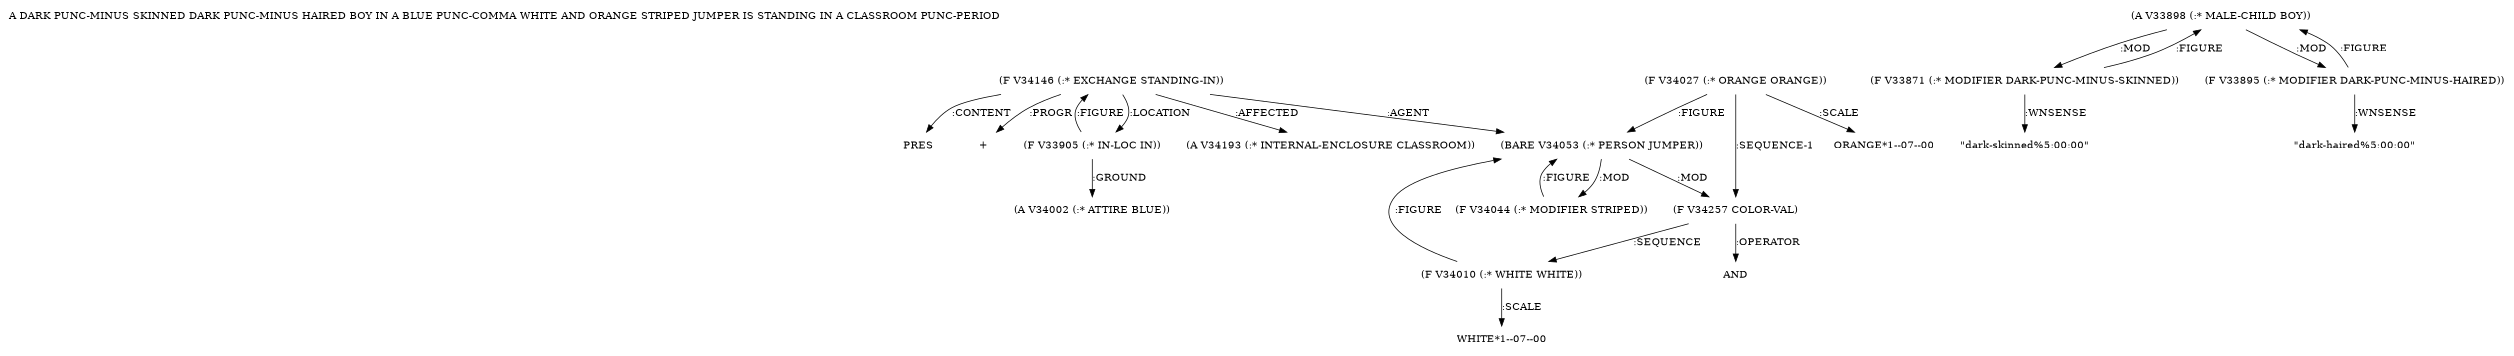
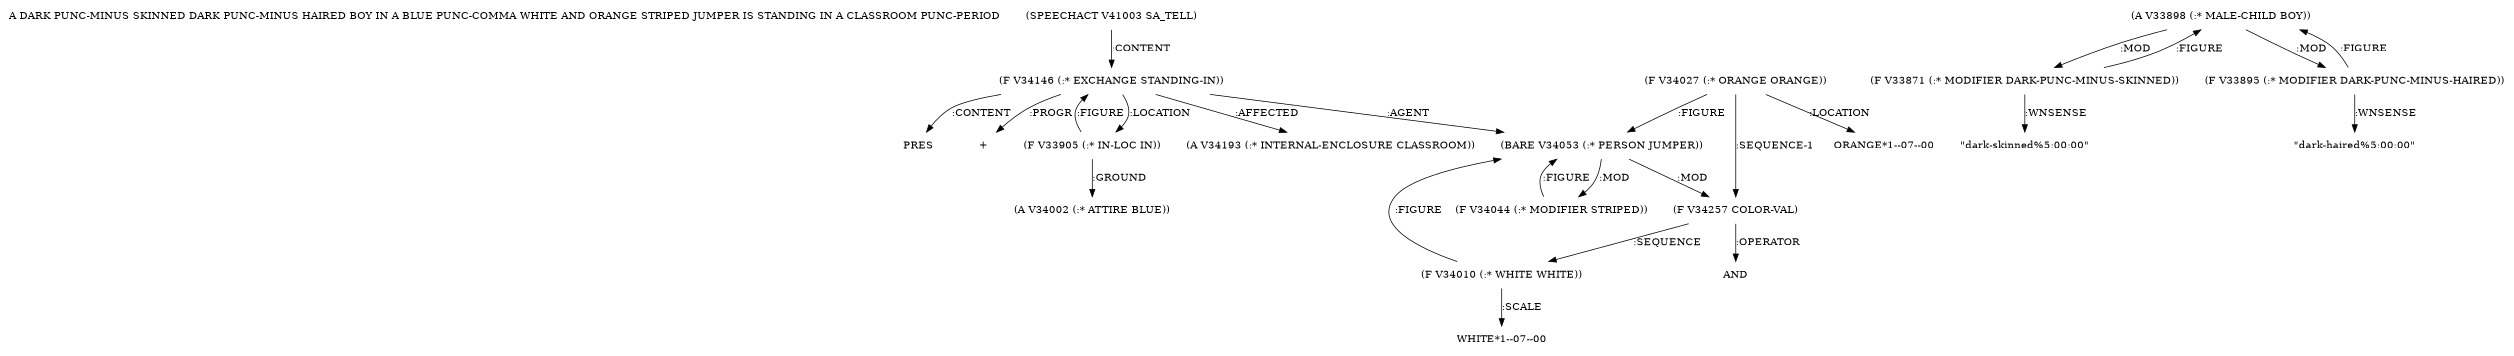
node "(SPEECHACT V41003 SA_TELL)": added
edge "(F V34027 (:* ORANGE ORANGE))" -> "ORANGE*1--07--00": label ":SCALE" -> ":LOCATION"
